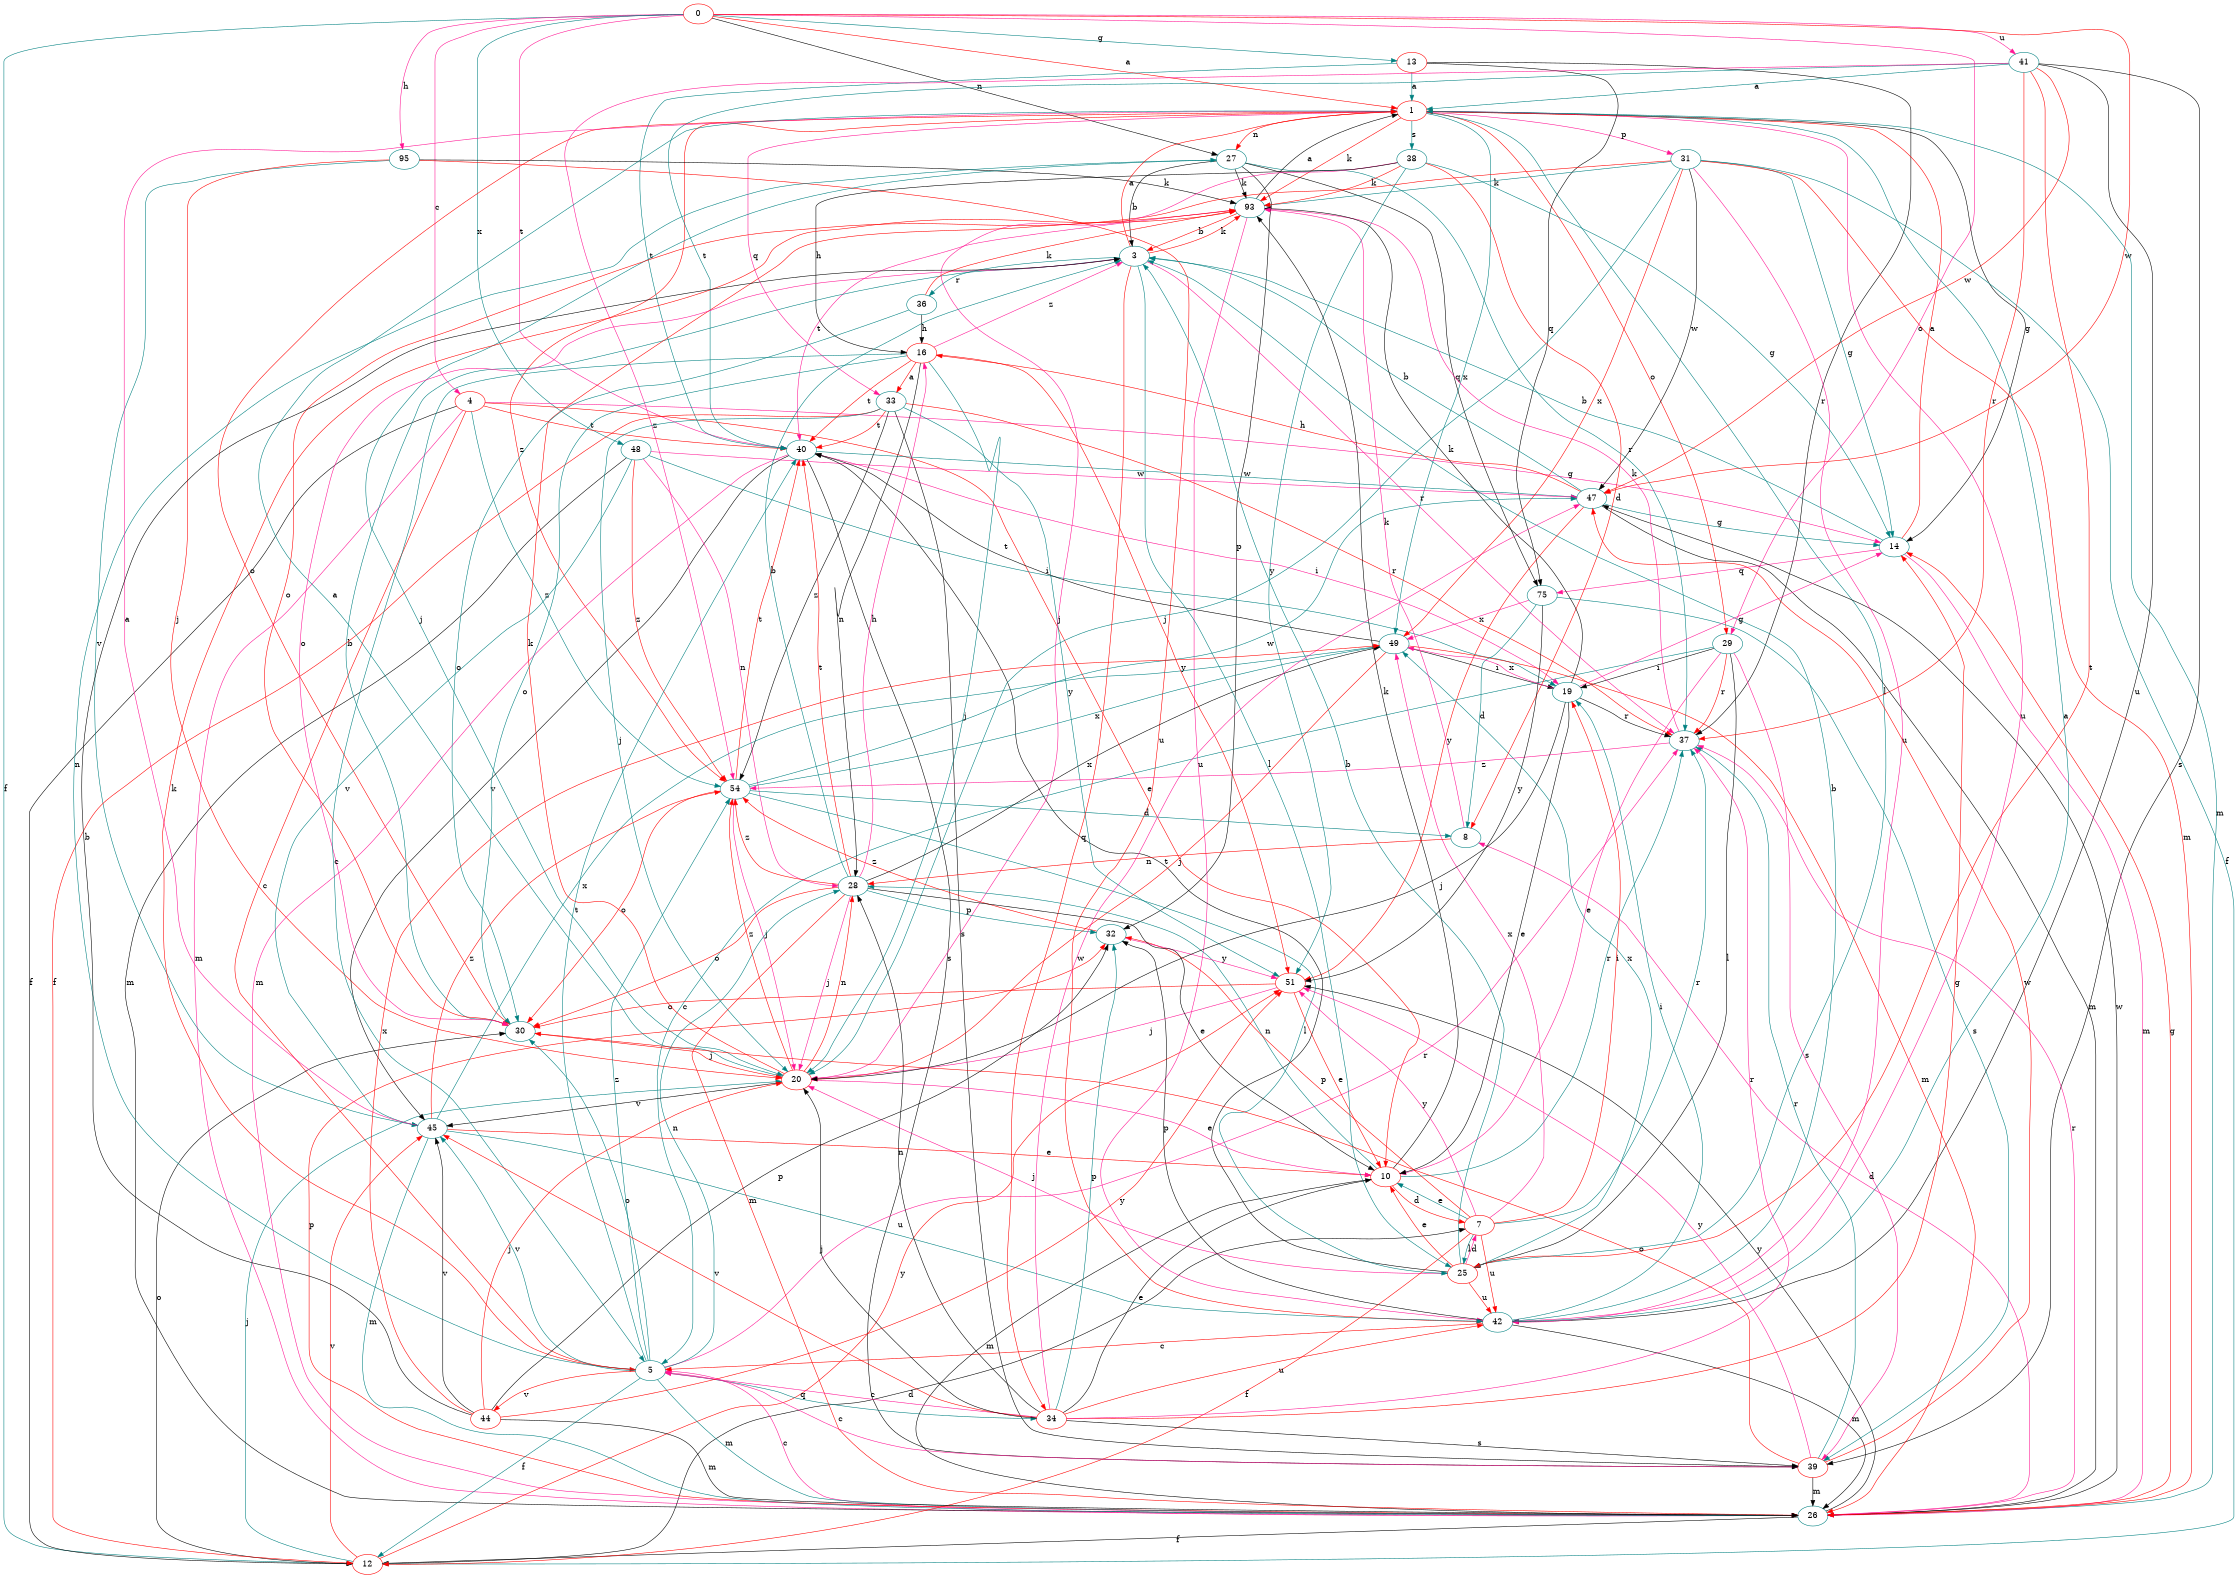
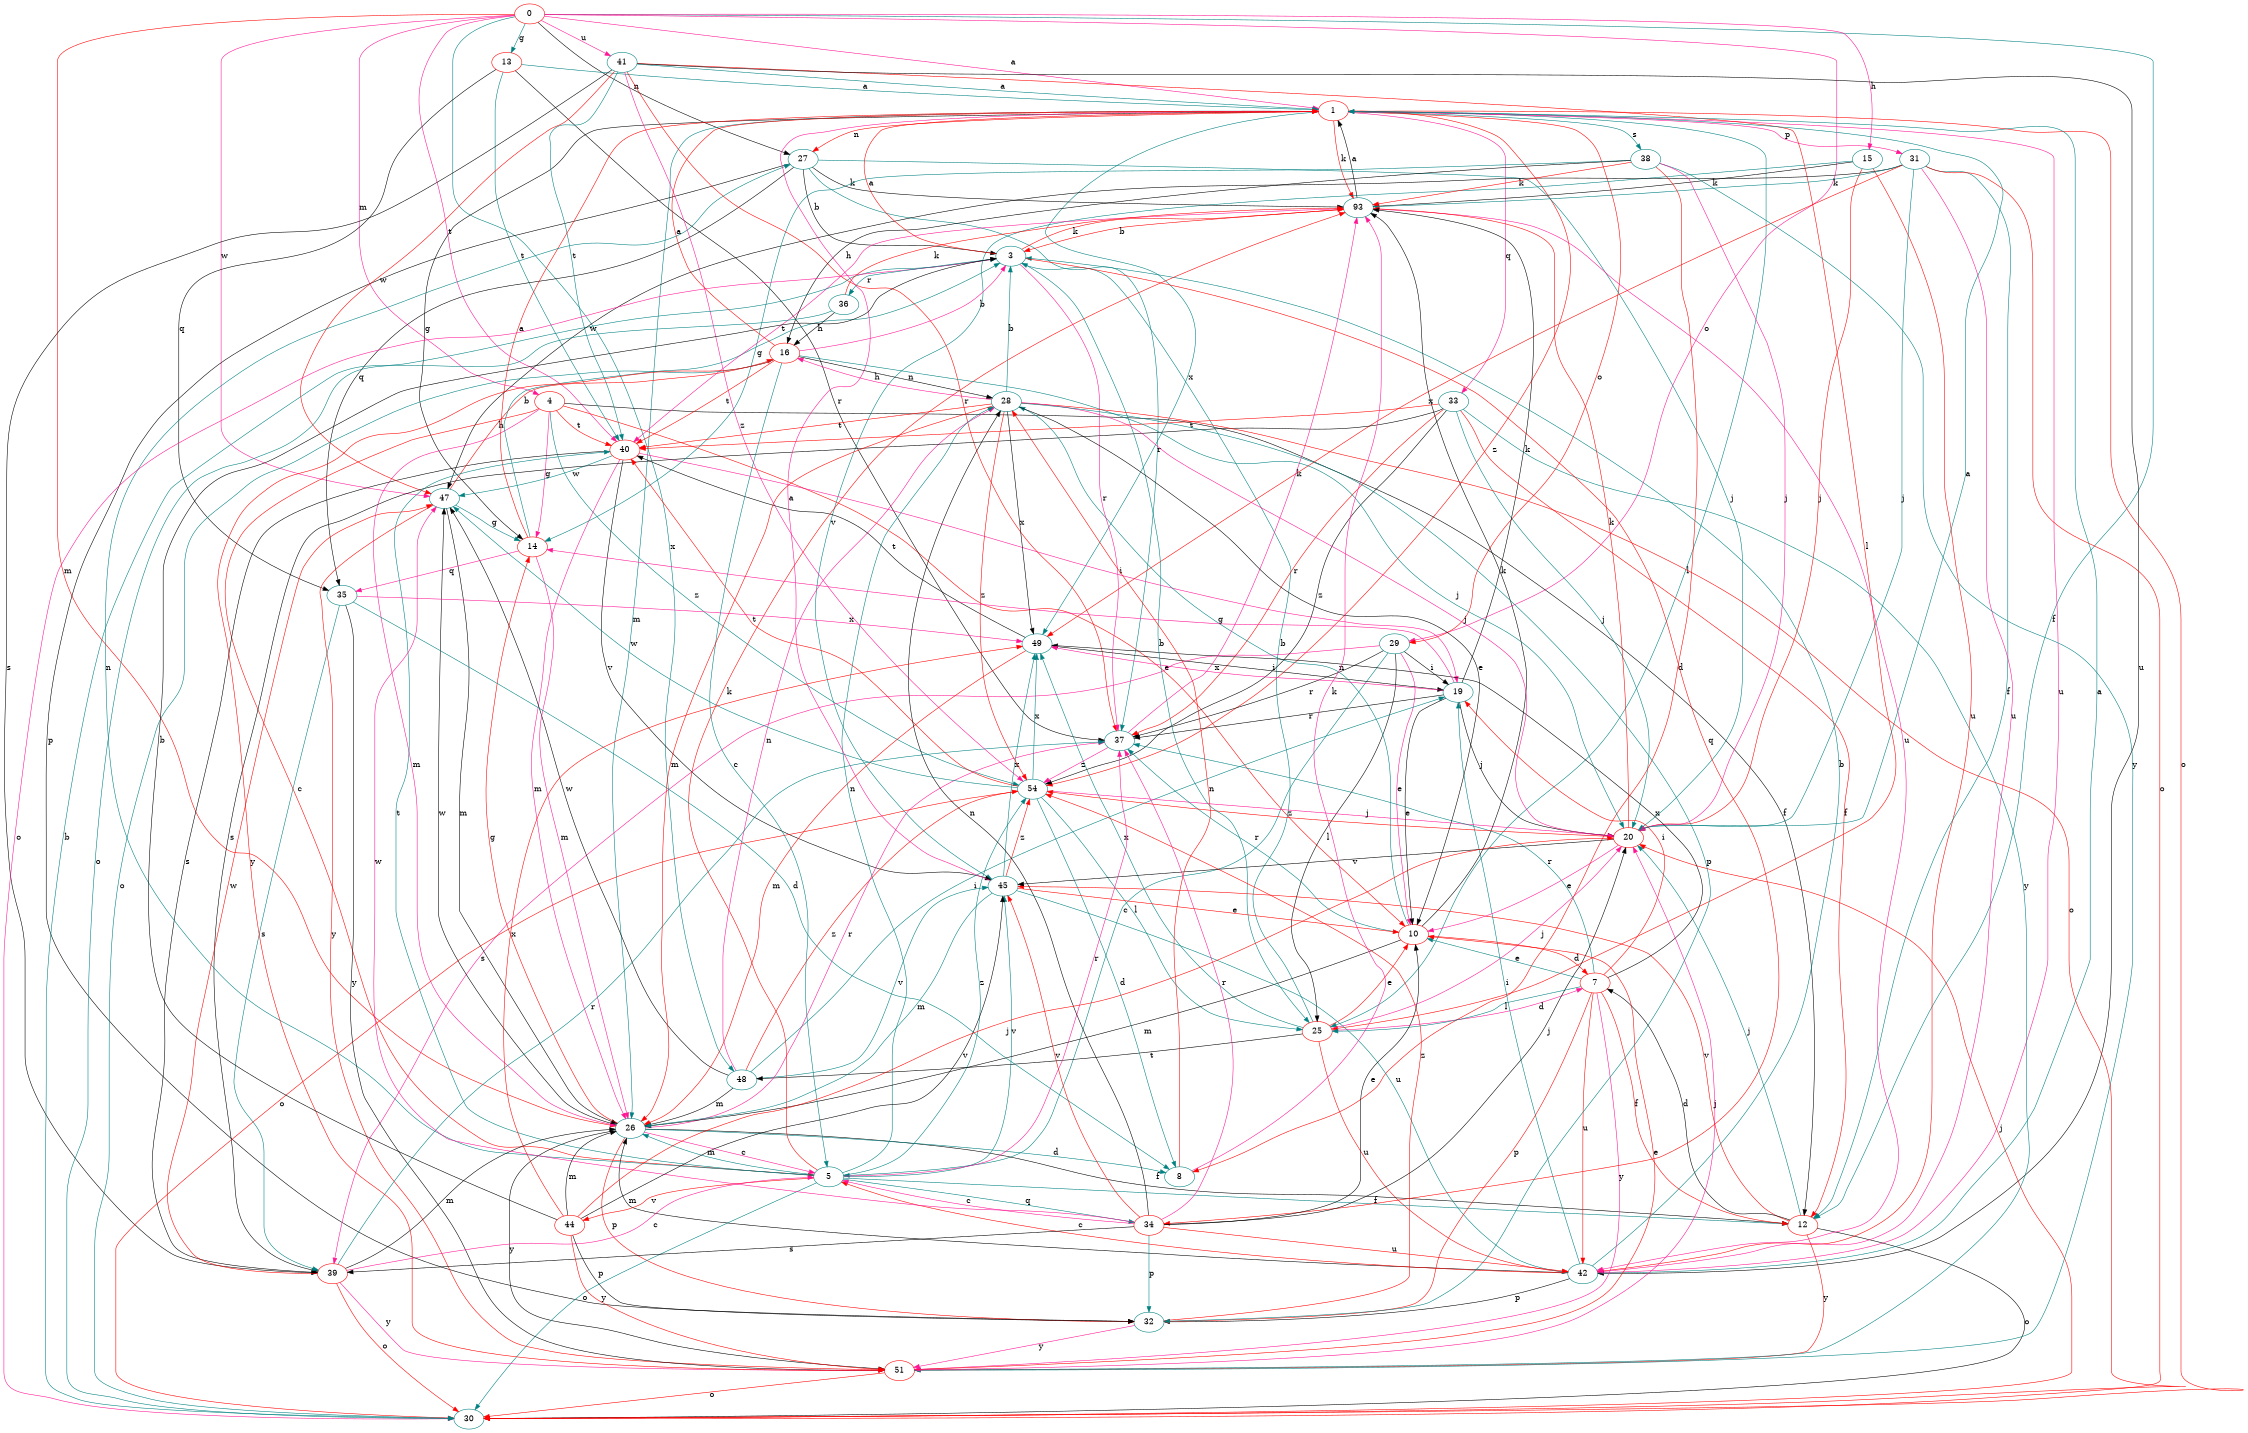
edge "0" -> "47": color red -> deeppink
edge "0" -> "1": color red -> deeppink
node "95": label "95" -> "15"
edge "0" -> "4": label "c" -> "m"
edge "16" -> "3": label "z" -> "b"
edge "31" -> "14": removed, label "g"
edge "47" -> "3": removed, label "b"
edge "16" -> "33": now "16" -> "1"
node "40": color teal -> red
edge "48" -> "47": color deeppink -> black
node "14": color teal -> red
node "75": label "75" -> "35"
edge "41" -> "25": label "t" -> "l"
edge "29" -> "37": color red -> black
edge "3" -> "25": label "l" -> "b"
edge "31" -> "26": now "0" -> "26"
edge "49" -> "20": removed, label "j"
edge "25" -> "40": now "25" -> "48"
edge "7" -> "49": color deeppink -> black
edge "20" -> "28": removed, label "n"
edge "26" -> "8": color deeppink -> teal
edge "34" -> "14": removed, label "g"
